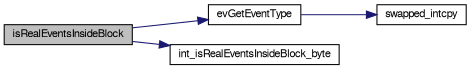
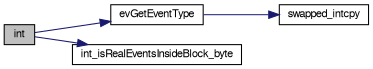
node "isRealEventsInsideBlock": label "isRealEventsInsideBlock" -> "int"
